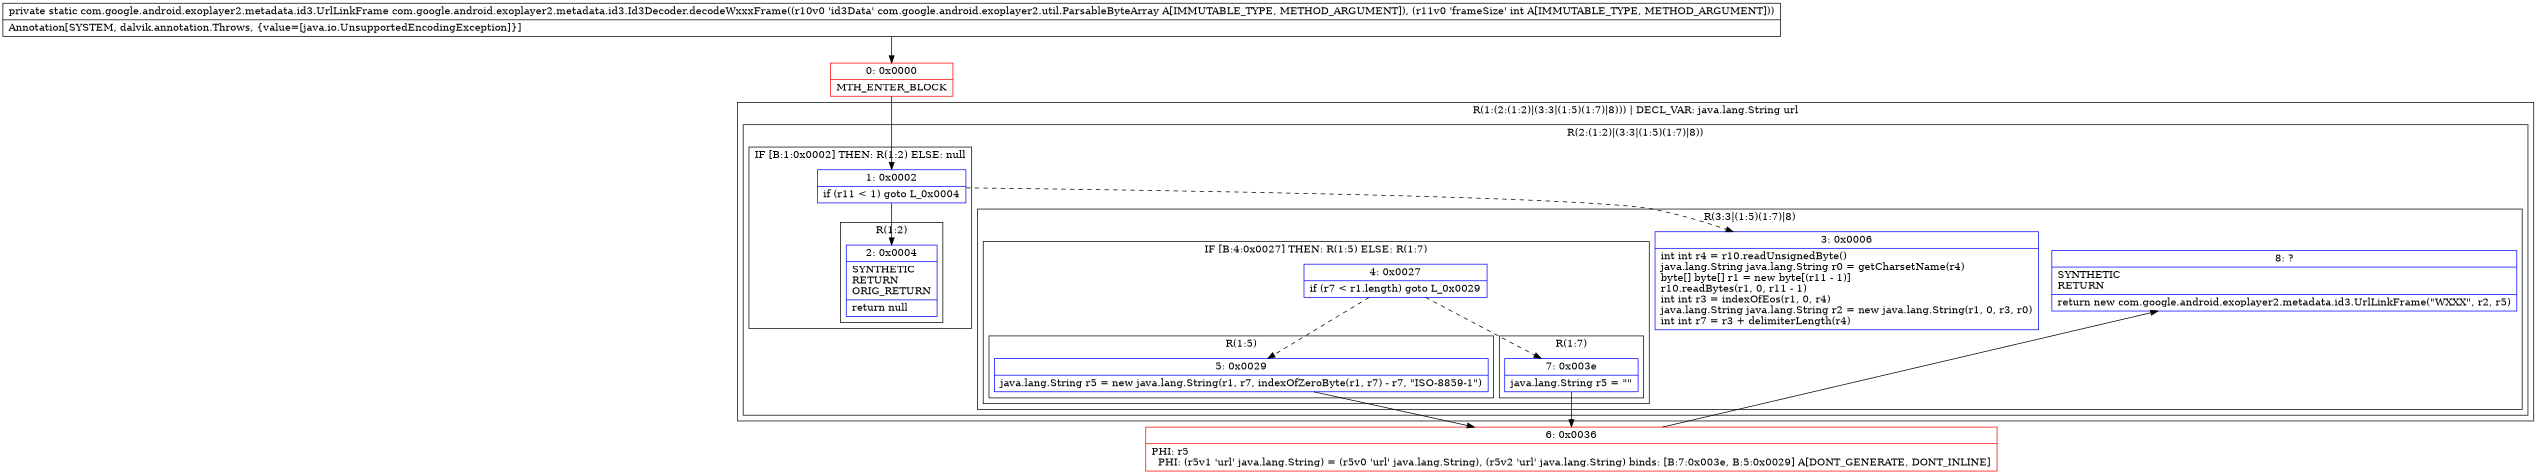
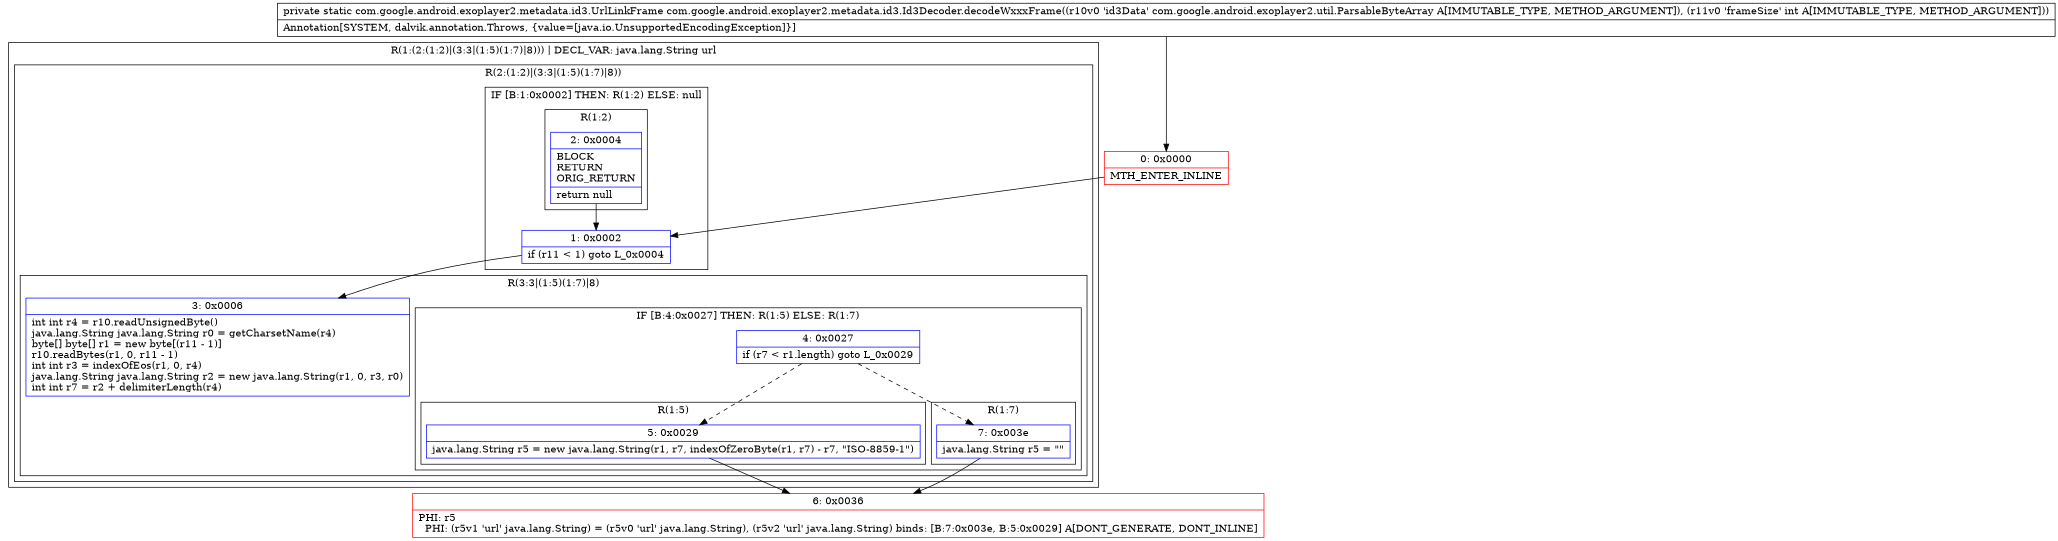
node "0: 0x0000": text "MTH_ENTER_BLOCK" -> "MTH_ENTER_INLINE"
edge "1: 0x0002" -> "3: 0x0006": style dashed -> solid
edge "1: 0x0002" -> "2: 0x0004": reversed
node "2: 0x0004": text "SYNTHETIC" -> "BLOCK"
node "8: ?": removed
node "3: 0x0006": text "int int r7 = r3 + delimiterLength(r4)" -> "int int r7 = r2 + delimiterLength(r4)"
